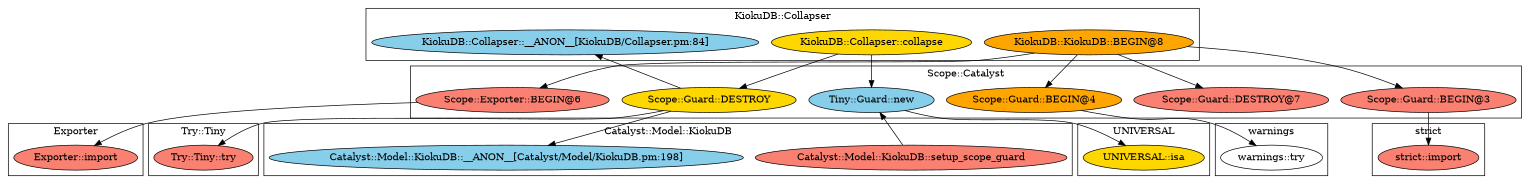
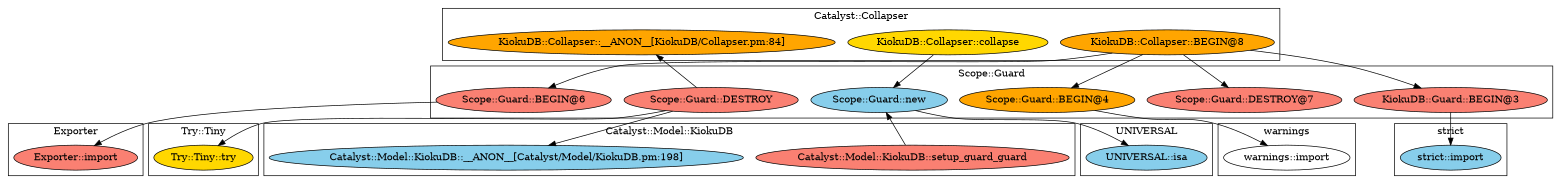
cluster "KiokuDB::Collapser": label "KiokuDB::Collapser" -> "Catalyst::Collapser"
node "KiokuDB::Collapser::__ANON__[KiokuDB/Collapser.pm:84]": fillcolor skyblue -> orange
node "KiokuDB::KiokuDB::BEGIN@8": label "KiokuDB::KiokuDB::BEGIN@8" -> "KiokuDB::Collapser::BEGIN@8"
edge "KiokuDB::Collapser::collapse" -> "Scope::Guard::DESTROY": removed
cluster "Scope::Catalyst": label "Scope::Catalyst" -> "Scope::Guard"
node "Scope::Exporter::BEGIN@6": label "Scope::Exporter::BEGIN@6" -> "Scope::Guard::BEGIN@6"
node "Scope::Guard::DESTROY": fillcolor gold -> salmon
node "Tiny::Guard::new": label "Tiny::Guard::new" -> "Scope::Guard::new"
node "Scope::Guard::BEGIN@3": label "Scope::Guard::BEGIN@3" -> "KiokuDB::Guard::BEGIN@3"
node "Try::Tiny::try": fillcolor salmon -> gold
node "Catalyst::Model::KiokuDB::setup_scope_guard": label "Catalyst::Model::KiokuDB::setup_scope_guard" -> "Catalyst::Model::KiokuDB::setup_guard_guard"
node "UNIVERSAL::isa": fillcolor gold -> skyblue
node "warnings::try": label "warnings::try" -> "warnings::import"
node "strict::import": fillcolor salmon -> skyblue
